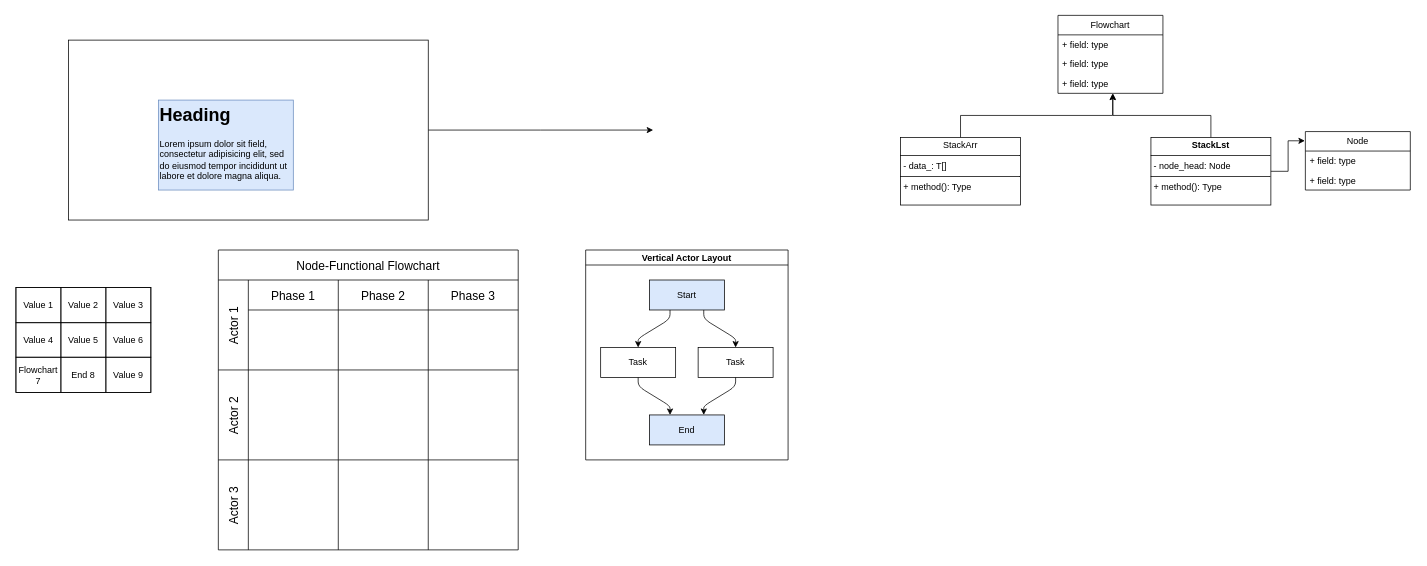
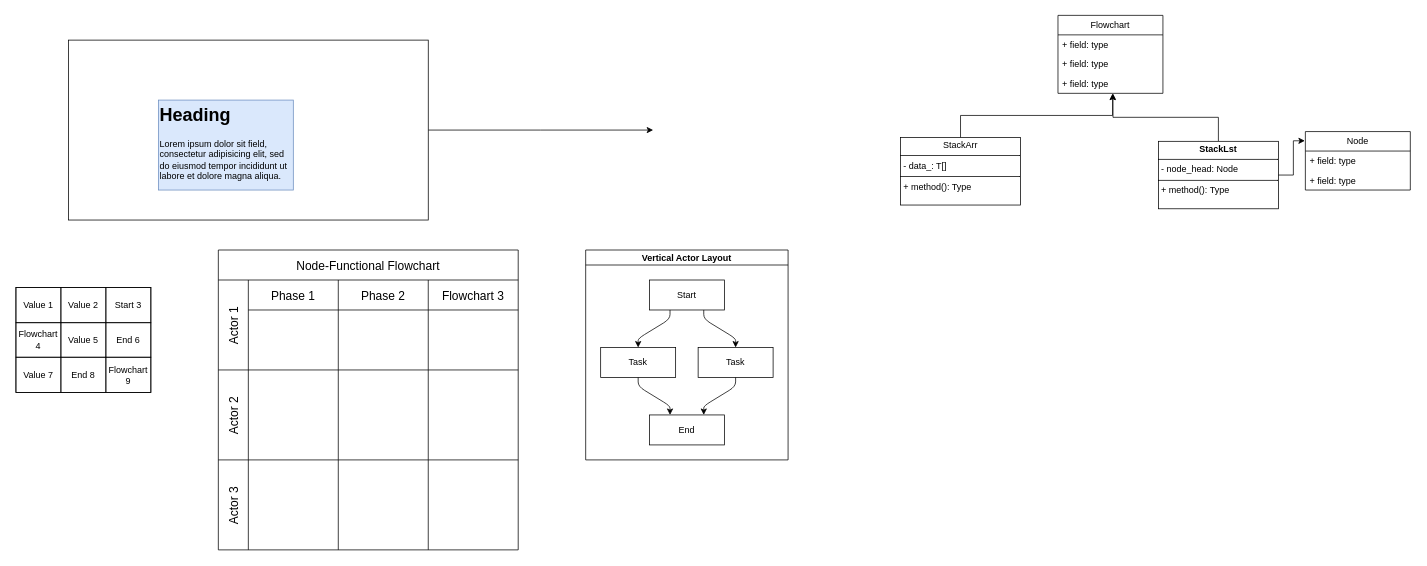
node "StackLst - node_head: Node + method(): Type": moved (1211, 171) -> (1218, 175)
node "Start": fillcolor #dae8fc -> #ffffff
node "Phase 3": label "Phase 3" -> "Flowchart 3"
node "Value 3": label "Value 3" -> "Start 3"
node "Value 4": label "Value 4" -> "Flowchart 4"
node "Value 6": label "Value 6" -> "End 6"
node "Flowchart 7": label "Flowchart 7" -> "Value 7"
node "Value 9": label "Value 9" -> "Flowchart 9"
node "End": fillcolor #dae8fc -> #ffffff
